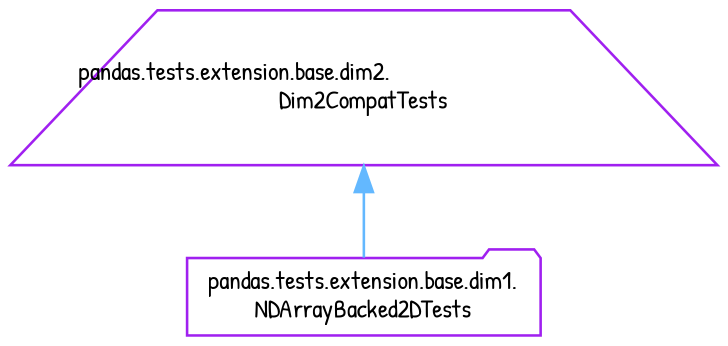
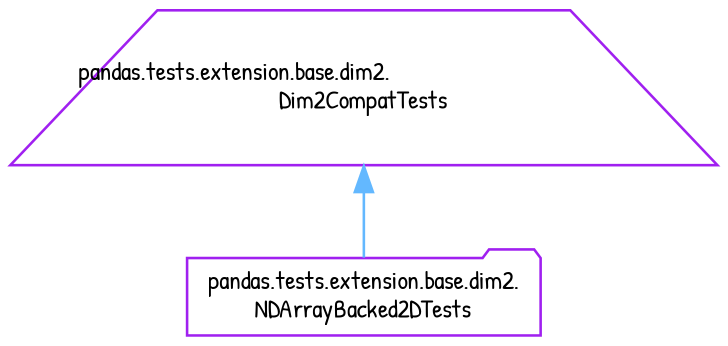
node "pandas.tests.extension.base.dim1. NDArrayBacked2DTests": label "pandas.tests.extension.base.dim1. NDArrayBacked2DTests" -> "pandas.tests.extension.base.dim2. NDArrayBacked2DTests"
